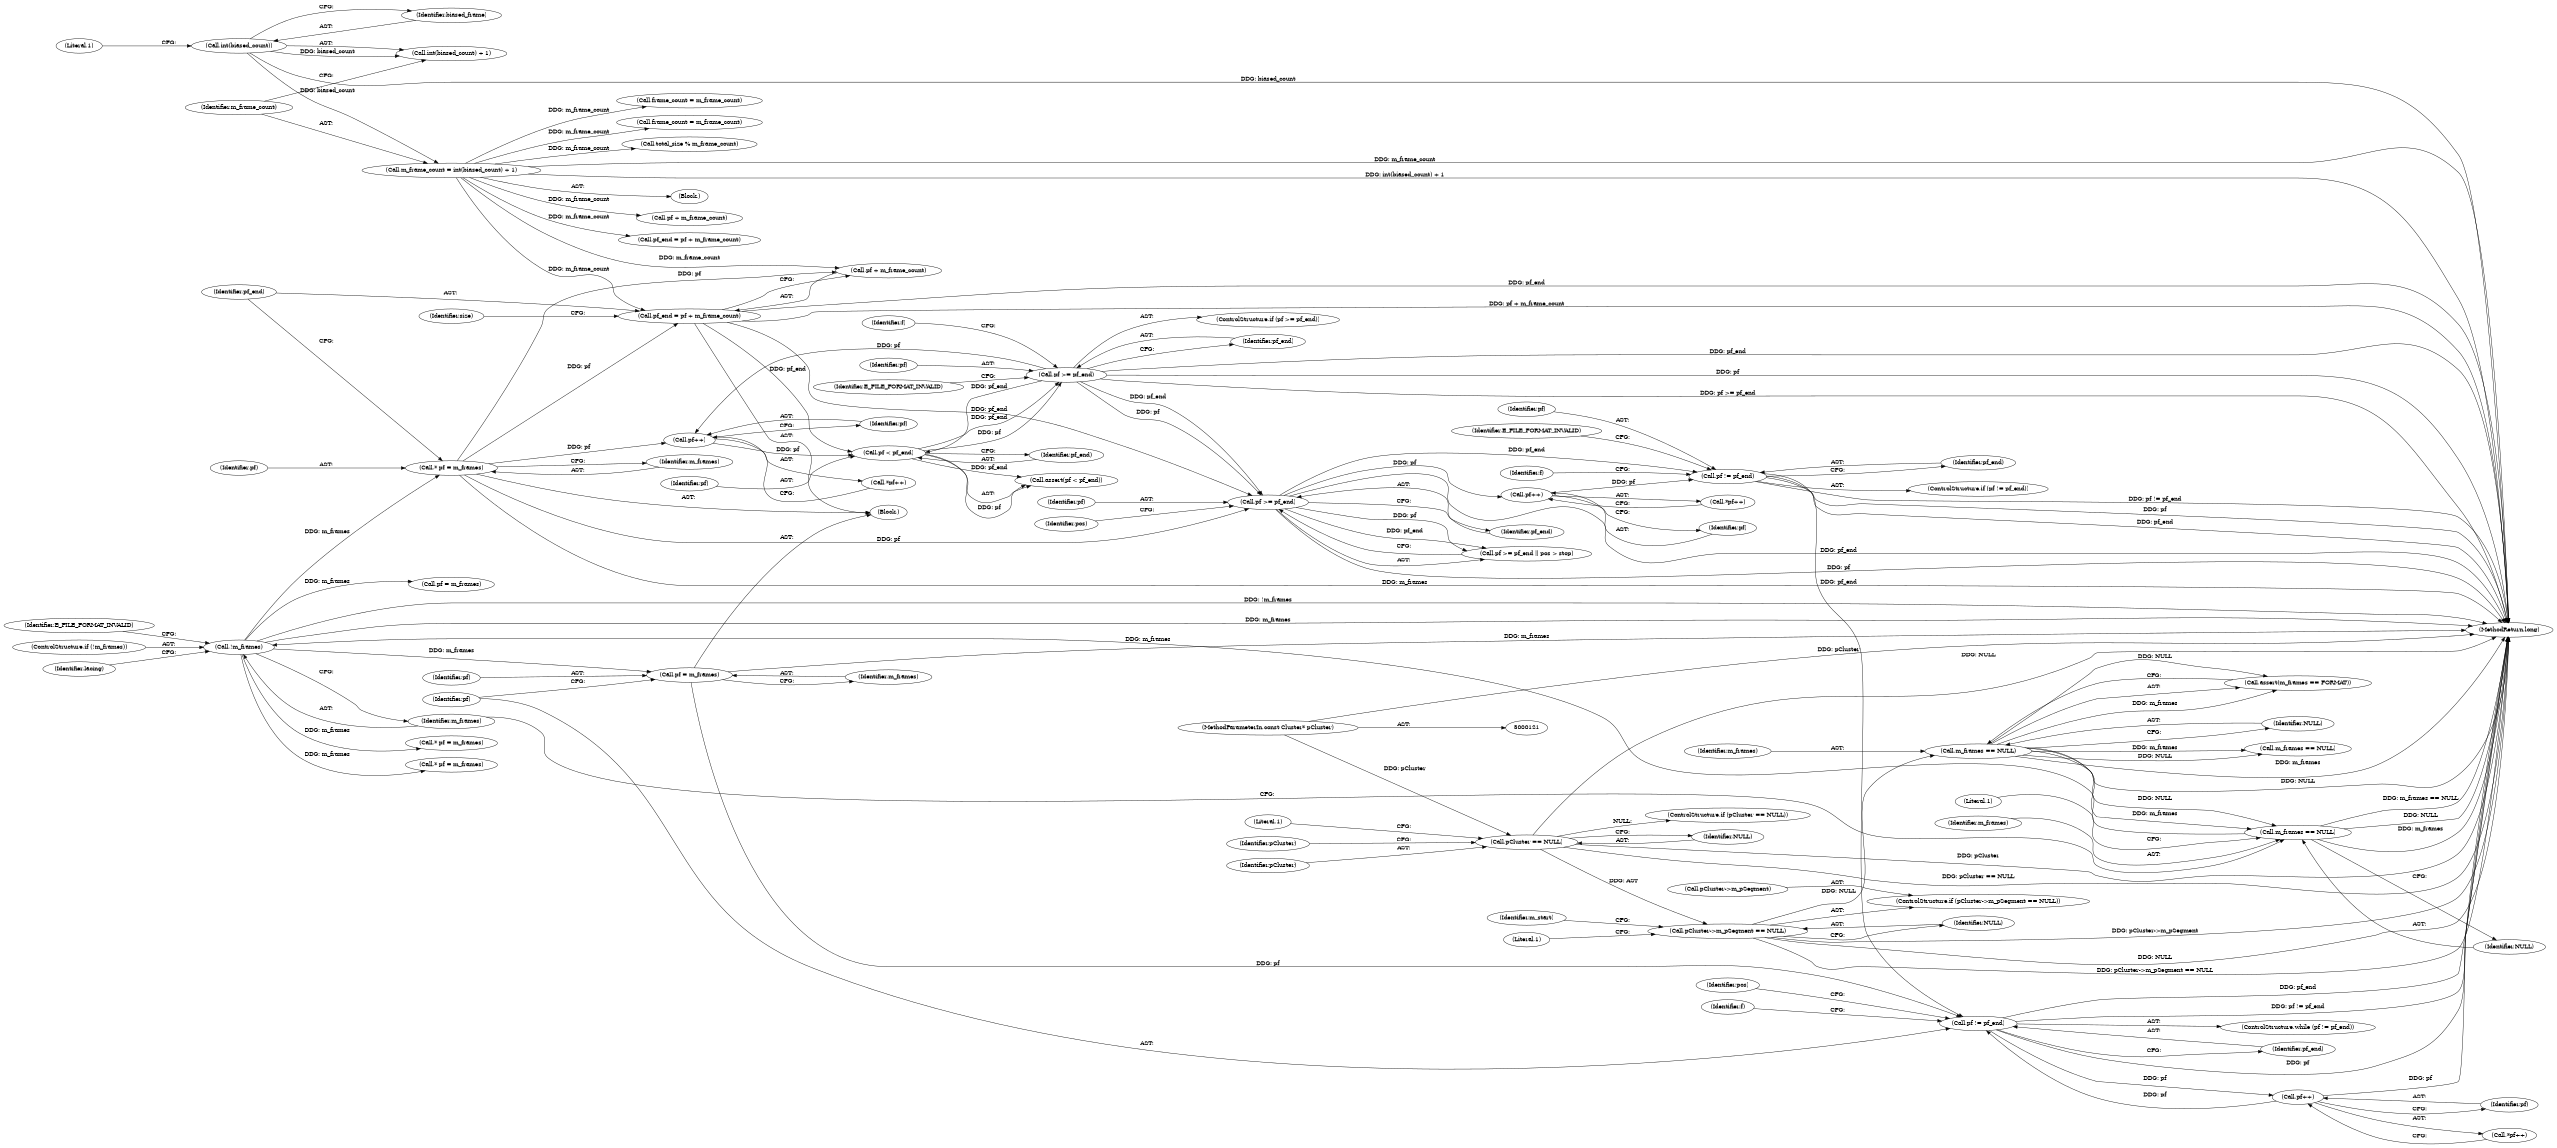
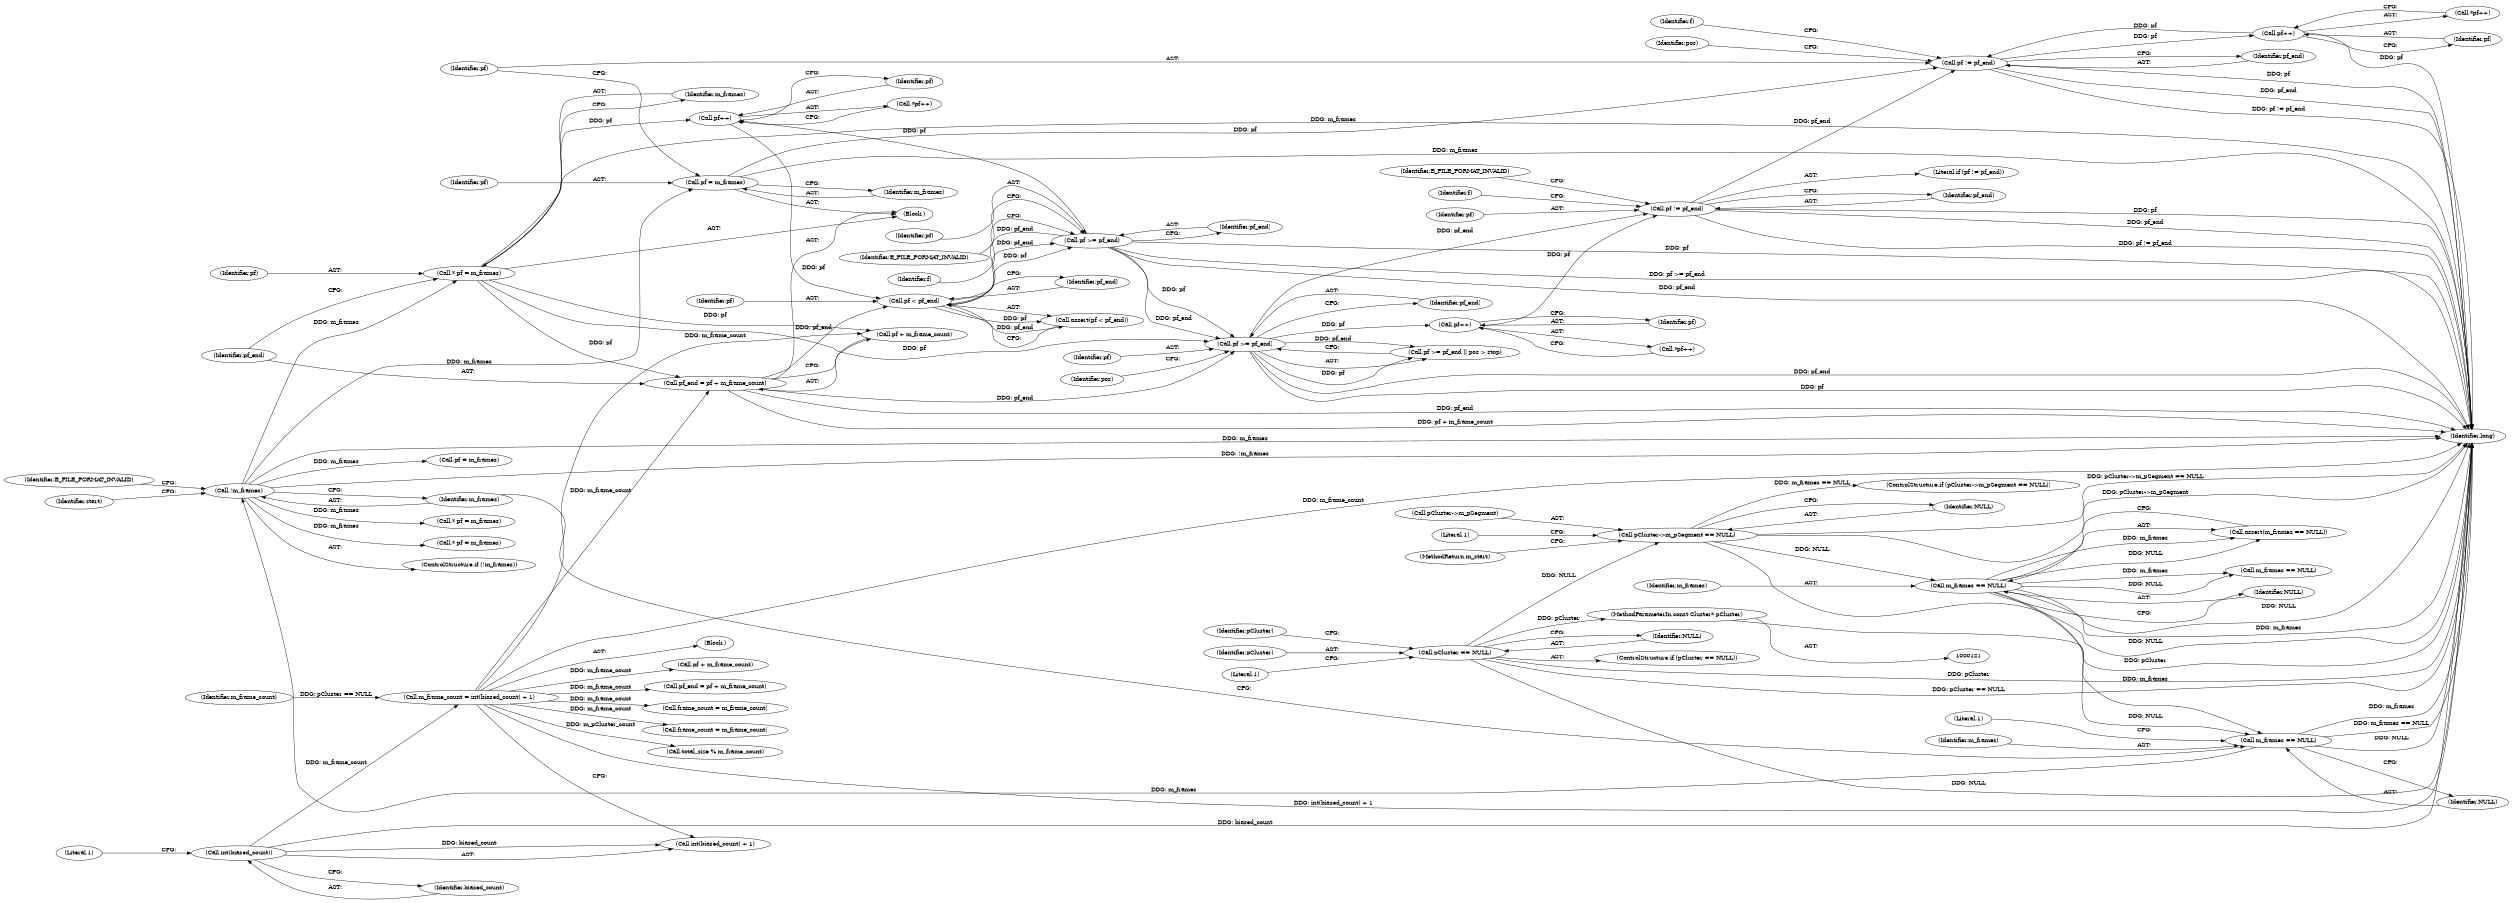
node "(Identifier,biased_frame)": label "(Identifier,biased_frame)" -> "(Identifier,biased_count)"
edge "(Identifier,m_frame_count)" -> "(Call,int(biased_count) + 1)": now "(Call,m_frame_count = int(biased_count) + 1)" -> "(Call,int(biased_count) + 1)"
edge "(Call,int(biased_count))" -> "(Call,m_frame_count = int(biased_count) + 1)": label "DDG: biased_count" -> "DDG: m_frame_count"
edge "(Identifier,m_frame_count)" -> "(Call,m_frame_count = int(biased_count) + 1)": label "AST: " -> "DDG: pCluster == NULL"
edge "(Call,m_frame_count = int(biased_count) + 1)" -> "(Call,total_size % m_frame_count)": label "DDG: m_frame_count" -> "DDG: m_pCluster_count"
node "(Identifier,size)": removed
node "(ControlStructure,if (pf >= pf_end))": removed
edge "(Call,assert(pf < pf_end))" -> "(Call,pf < pf_end)": added, label "CFG:"
node "(ControlStructure,if (pf != pf_end))": label "(ControlStructure,if (pf != pf_end))" -> "(Literal,if (pf != pf_end))"
node "(MethodReturn,long)": label "(MethodReturn,long)" -> "(Identifier,long)"
edge "(ControlStructure,if (!m_frames))" -> "(Call,!m_frames)": reversed
node "(Identifier,lacing)": label "(Identifier,lacing)" -> "(Identifier,start)"
node "(Call,assert(m_frames == FORMAT))": label "(Call,assert(m_frames == FORMAT))" -> "(Call,assert(m_frames == NULL))"
node "5000121": label "5000121" -> "1000121"
edge "(MethodParameterIn,const Cluster* pCluster)" -> "(Call,pCluster == NULL)": reversed
edge "(Call,pCluster == NULL)" -> "(ControlStructure,if (pCluster == NULL))": label "NULL: " -> "AST: "
edge "(Call,pCluster == NULL)" -> "(Call,pCluster->m_pSegment == NULL)": label "DDG: AST" -> "DDG: NULL"
edge "(Call,pCluster->m_pSegment)" -> "(ControlStructure,if (pCluster->m_pSegment == NULL))": now "(Call,pCluster->m_pSegment)" -> "(Call,pCluster->m_pSegment == NULL)"
edge "(Call,pCluster->m_pSegment == NULL)" -> "(ControlStructure,if (pCluster->m_pSegment == NULL))": label "AST: " -> "DDG: m_frames == NULL"
node "(Identifier,m_start)": label "(Identifier,m_start)" -> "(MethodReturn,m_start)"
node "(ControlStructure,while (pf != pf_end))": removed
